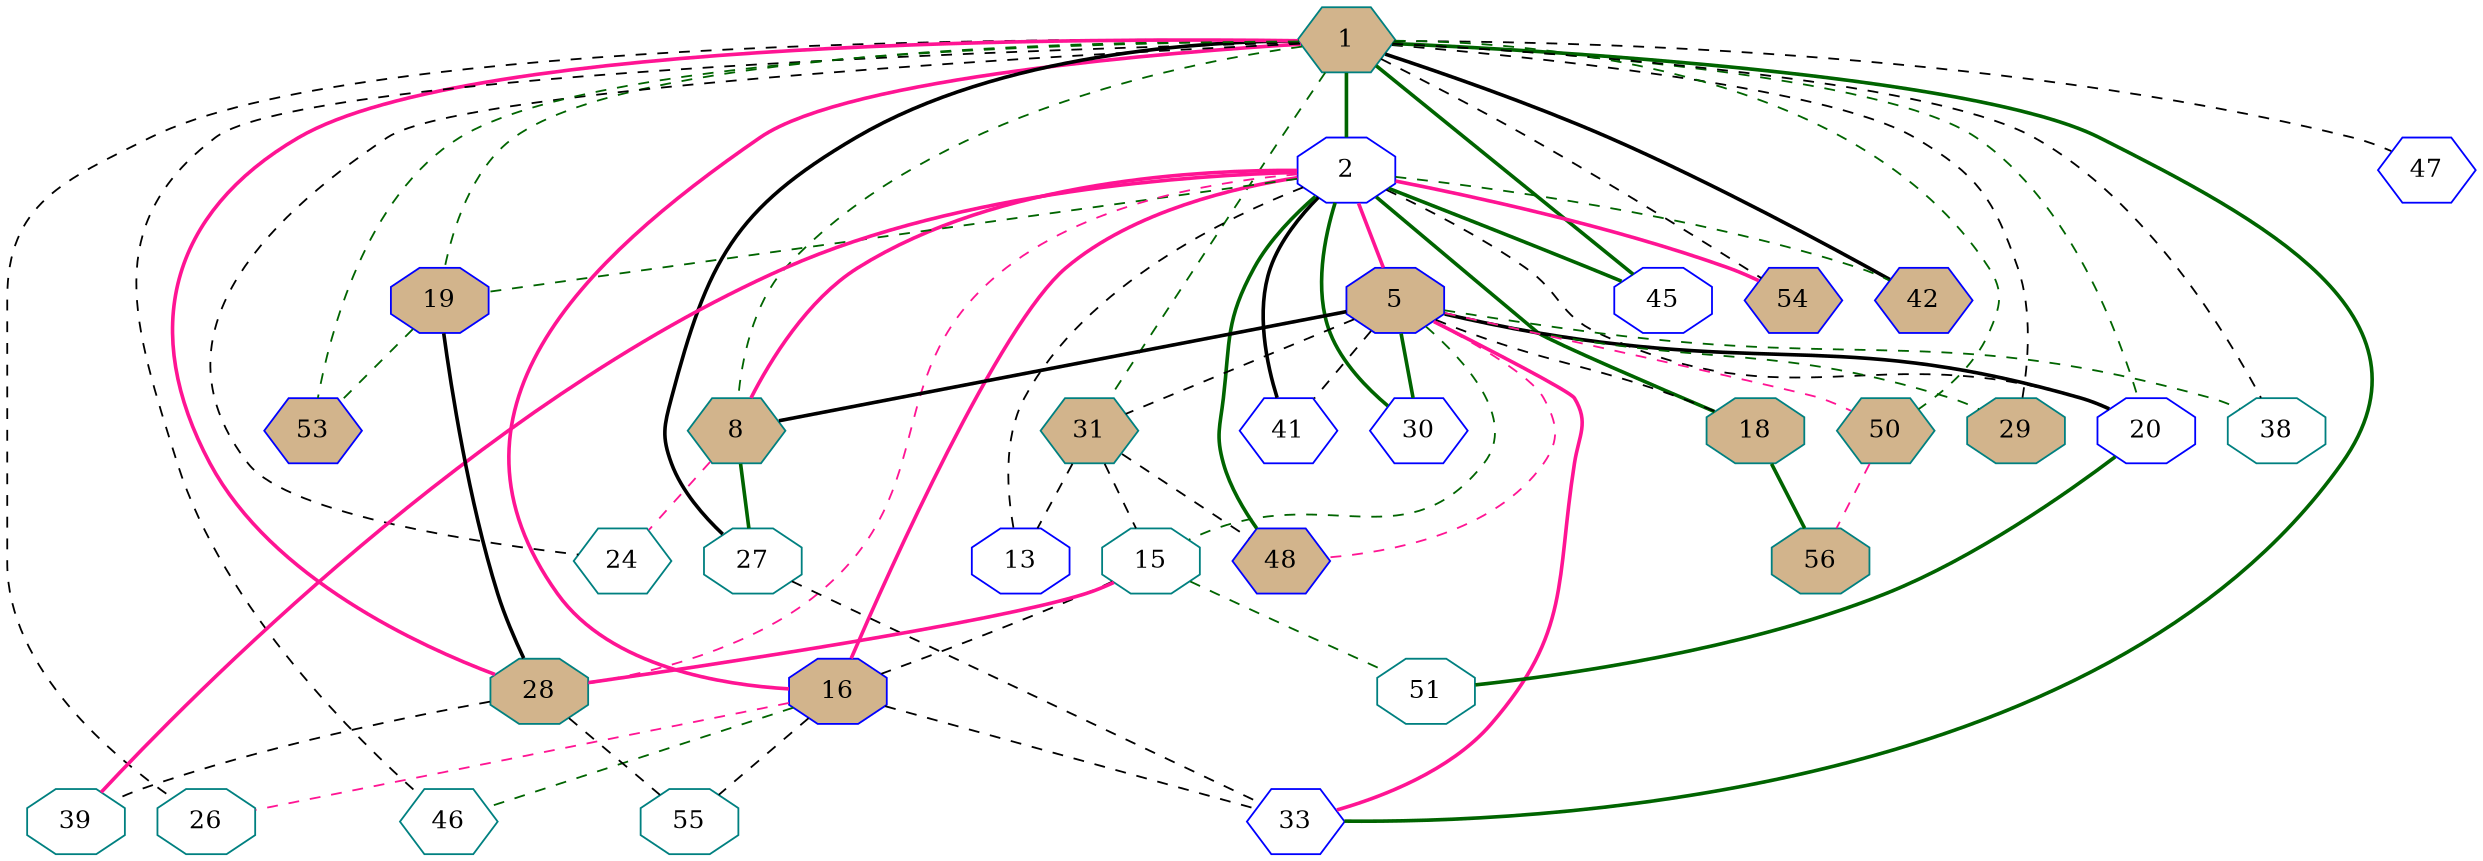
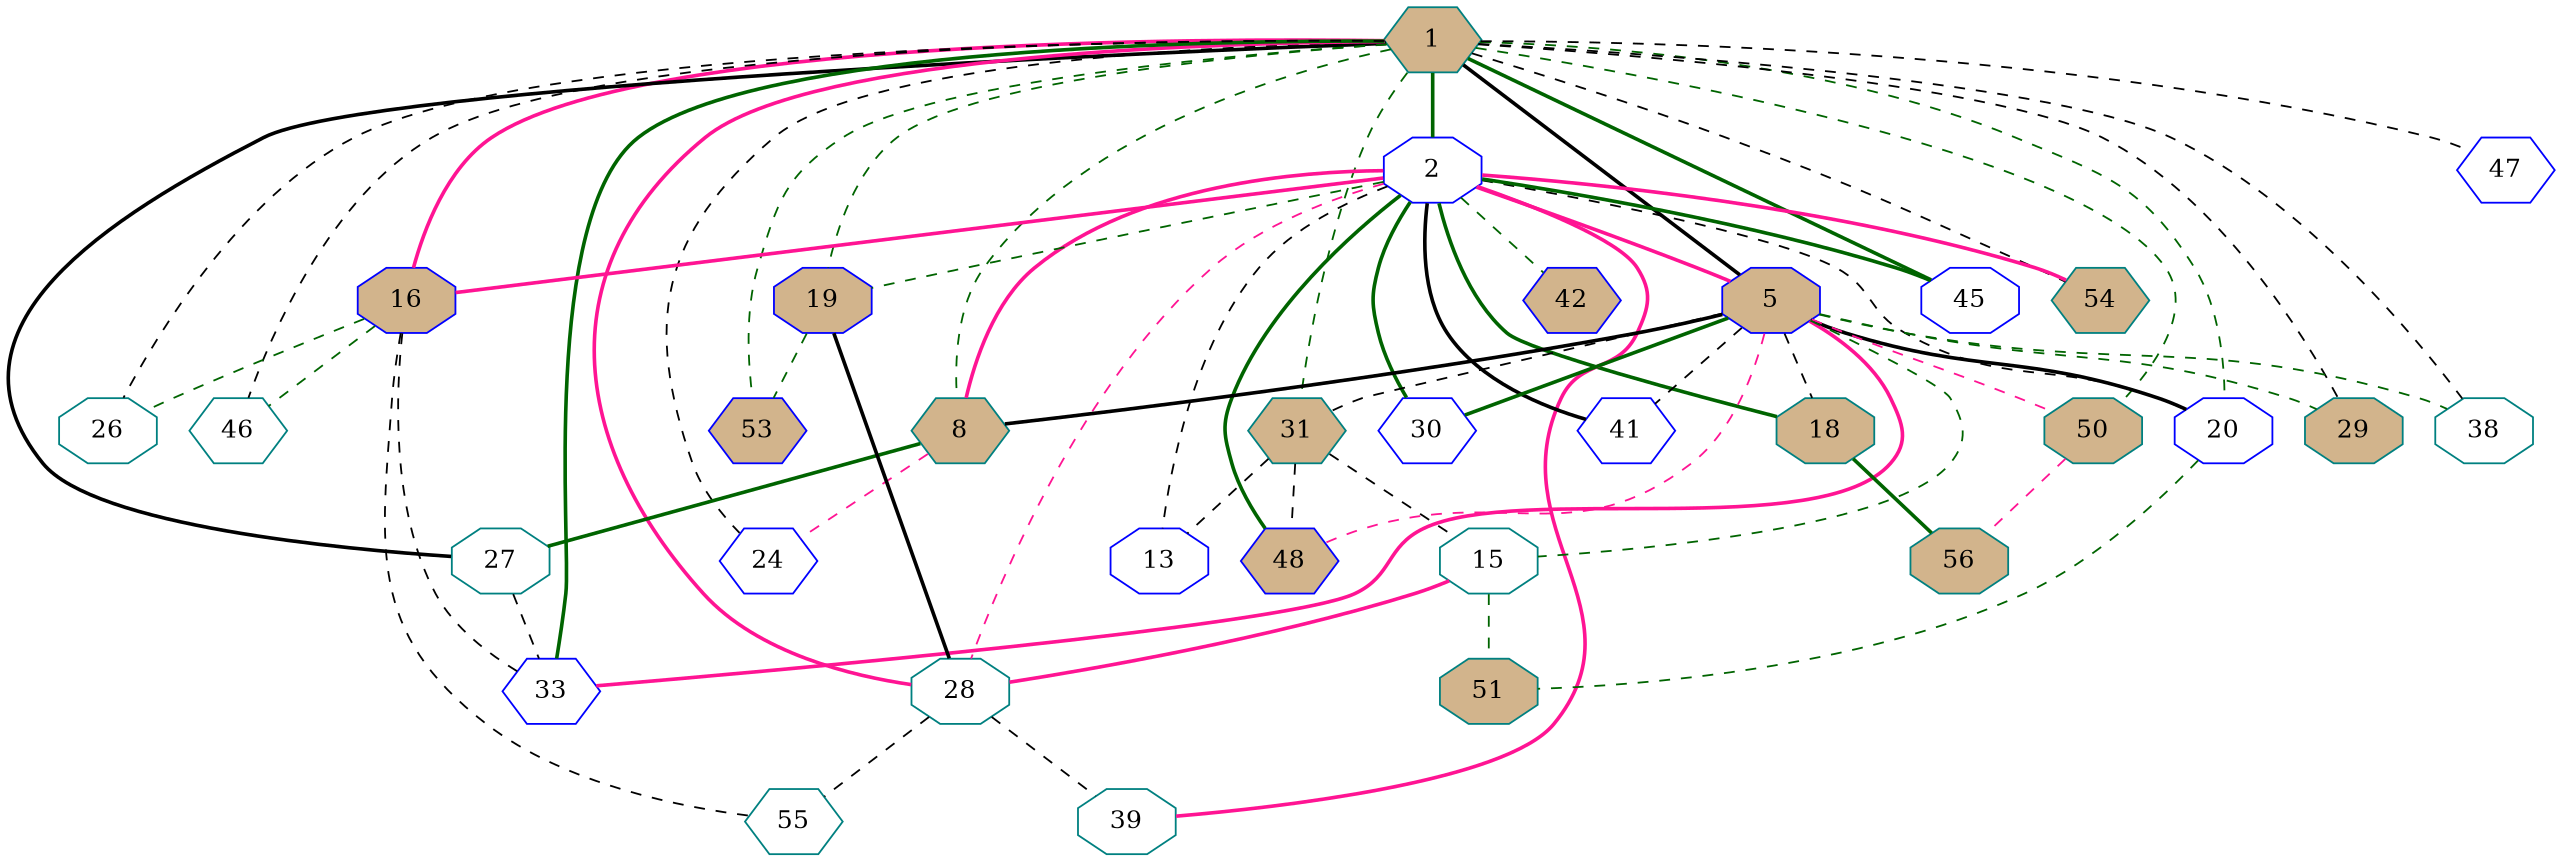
edge "1" -- "42": now "1" -- "5"
node "54": color blue -> teal
node "50": shape hexagon -> octagon
node "24": color teal -> blue
edge "20" -- "51": style bold -> dashed
edge "15" -- "16": removed
node "28": fillcolor tan -> white
node "51": fillcolor white -> tan
edge "16" -- "26": color deeppink -> darkgreen
node "55": shape octagon -> hexagon
